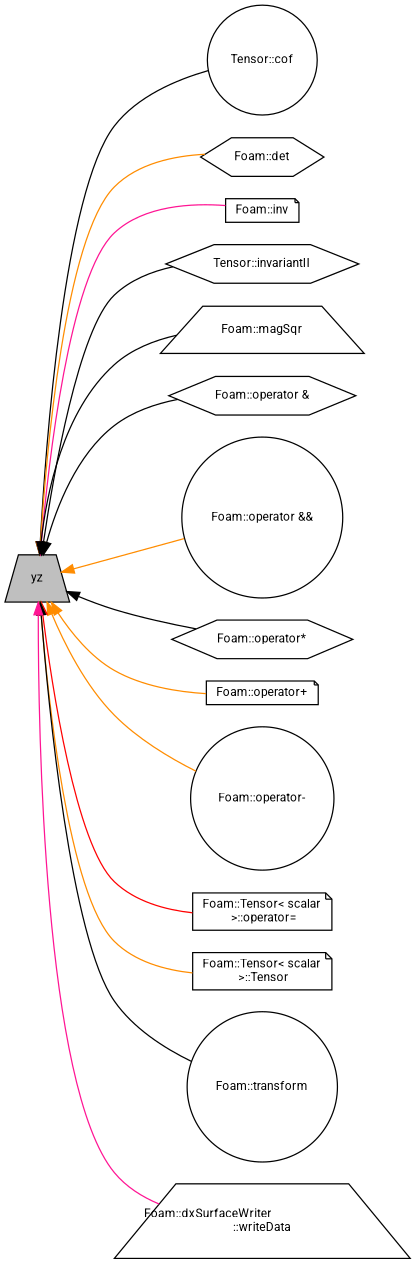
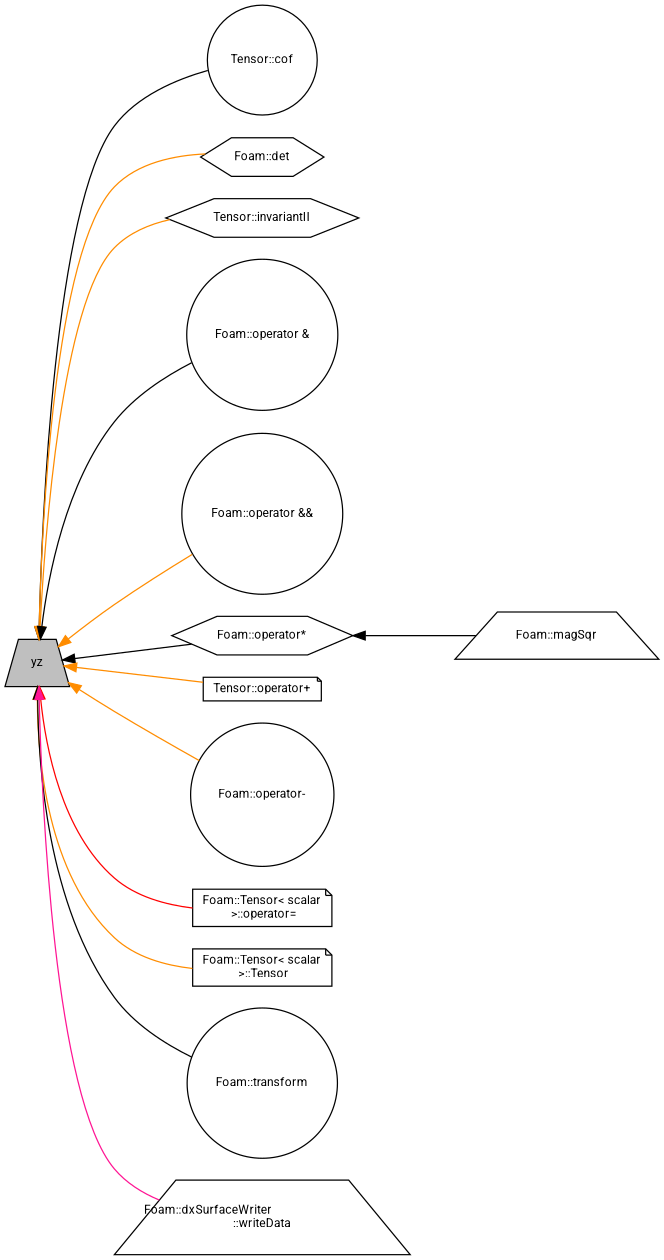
node "Foam::inv": removed
edge "Tensor::invariantII" -> "yz": color black -> darkorange
node "Foam::operator &": shape hexagon -> circle
edge "Foam::magSqr" -> "yz": now "Foam::magSqr" -> "Foam::operator*"
node "Foam::operator+": label "Foam::operator+" -> "Tensor::operator+"
